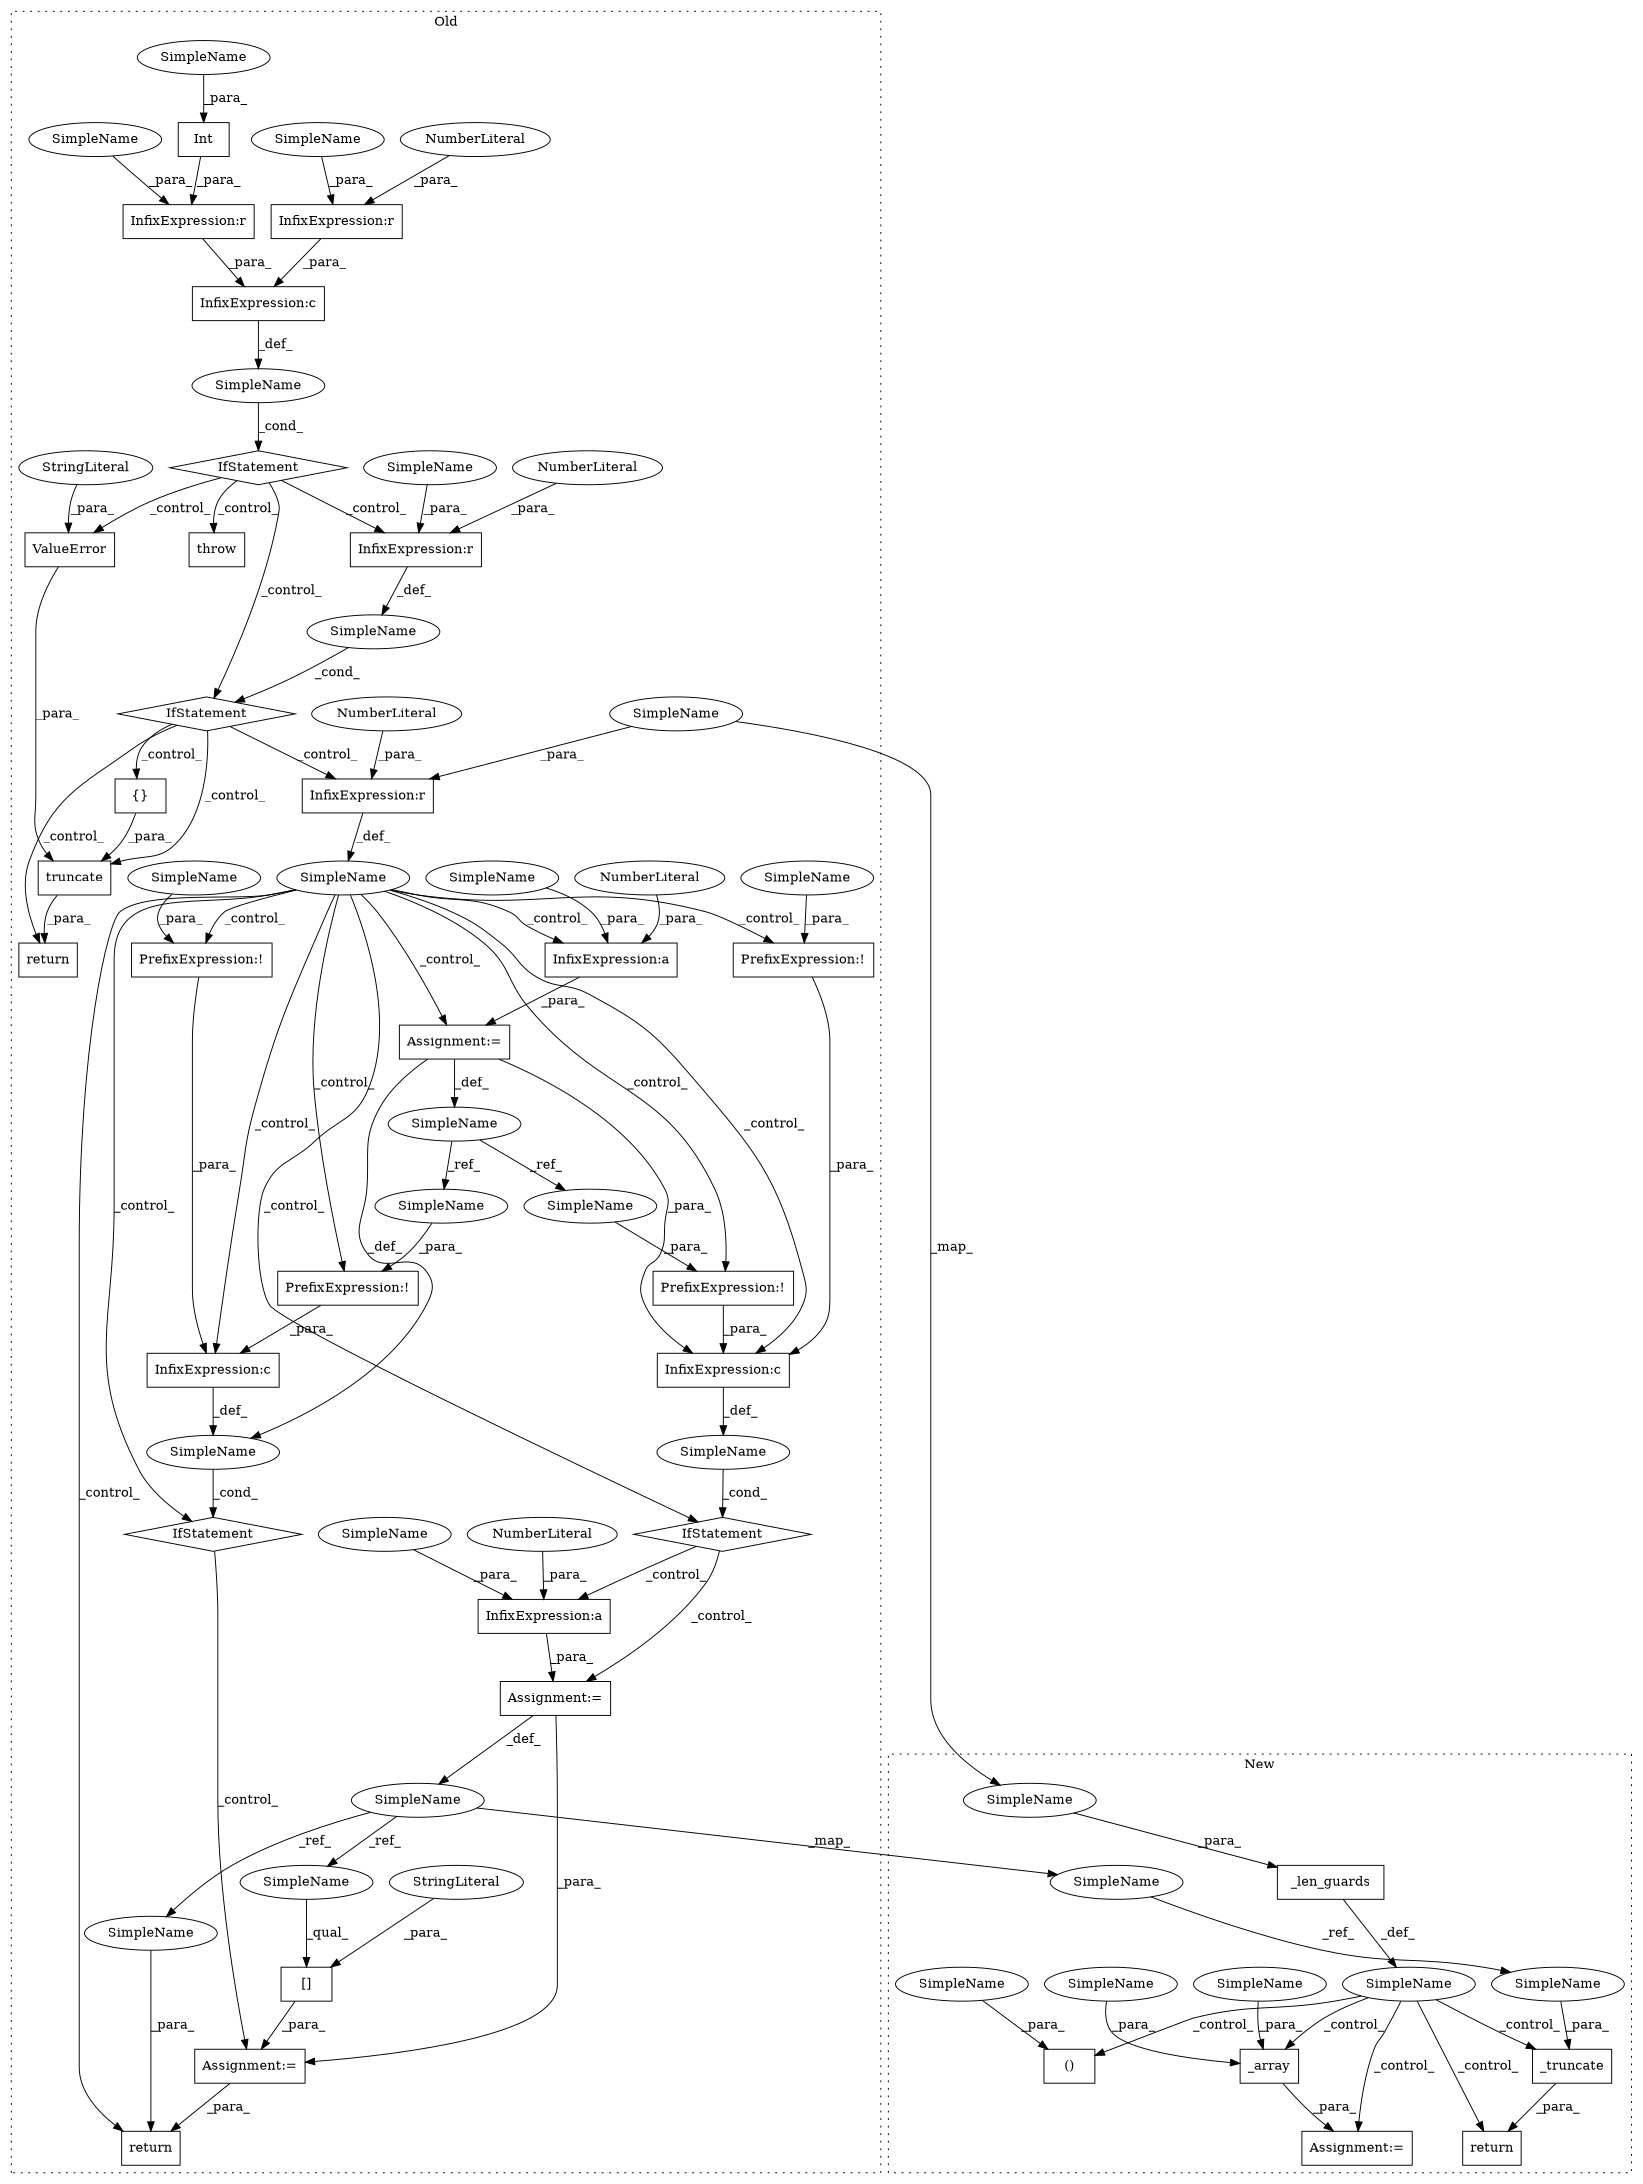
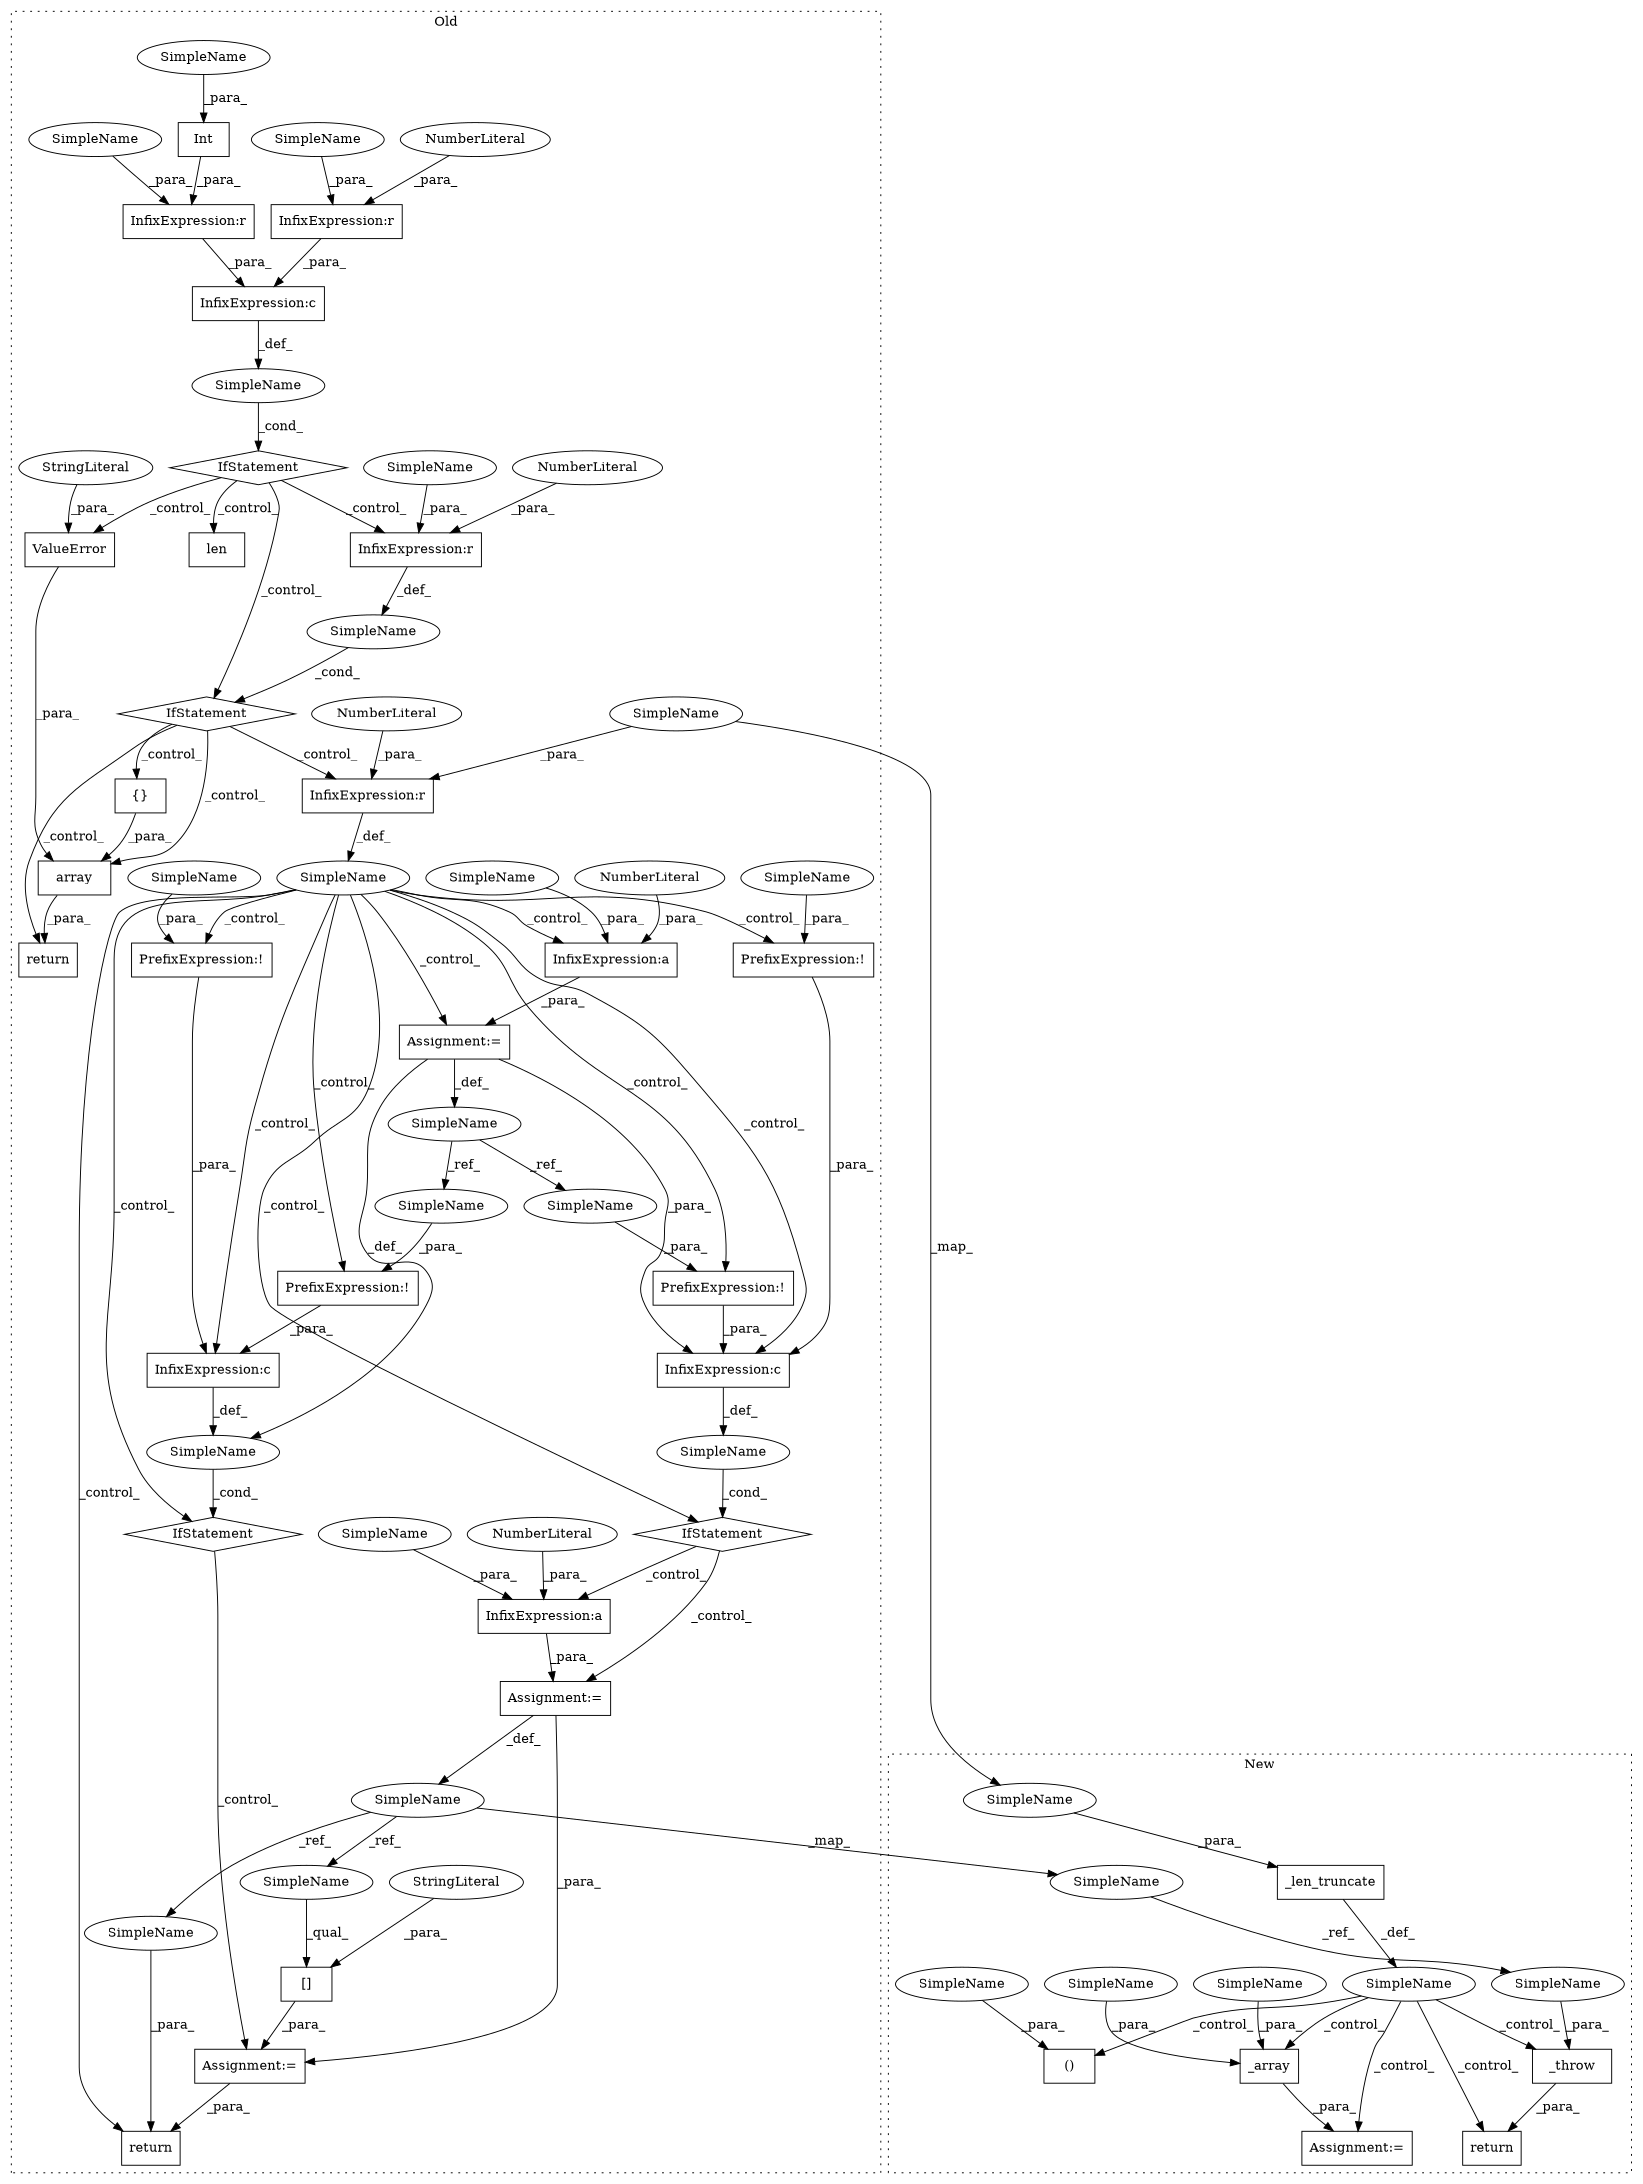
node "throw": label "throw" -> "len"
node "truncate": label "truncate" -> "array"
node "_len_guards": label "_len_guards" -> "_len_truncate"
node "_truncate": label "_truncate" -> "_throw"
